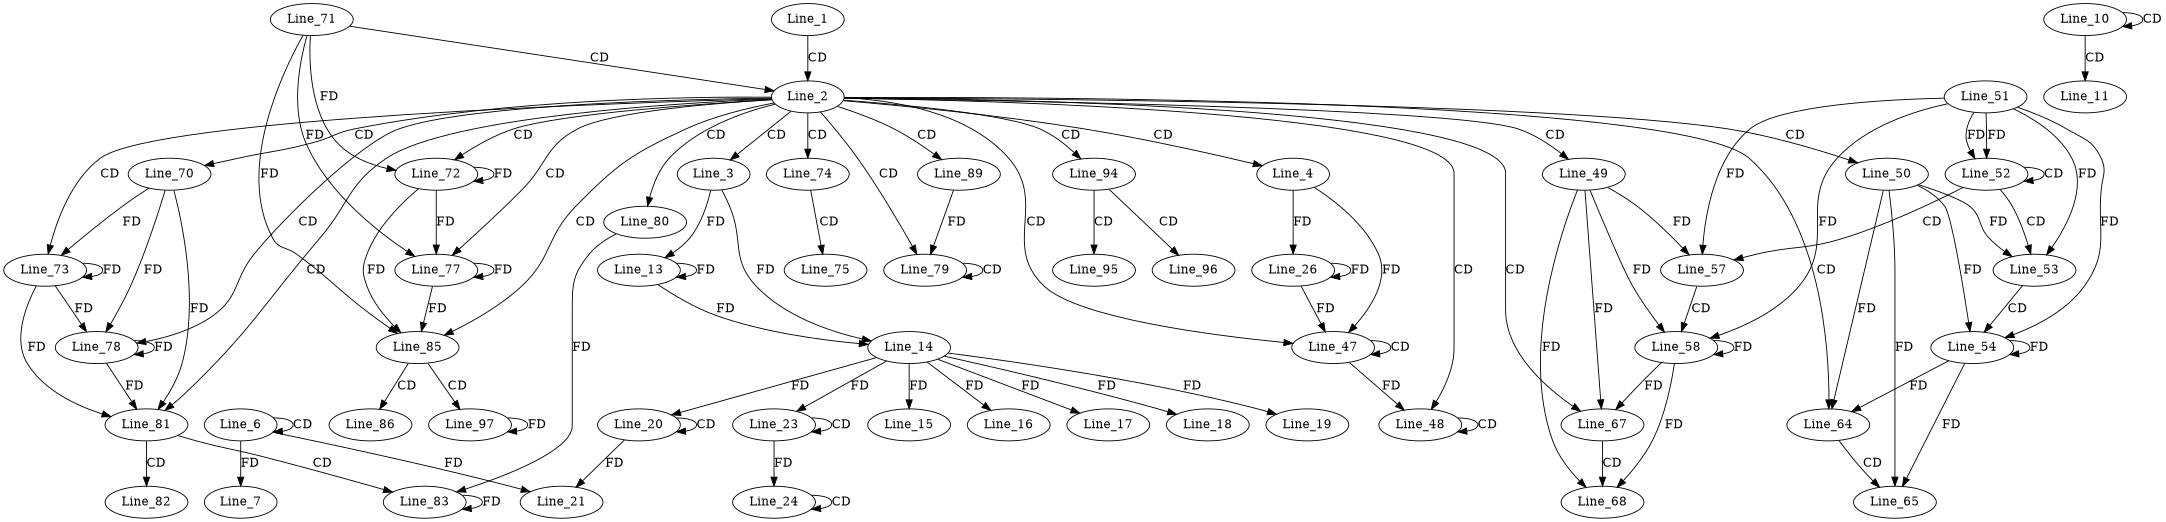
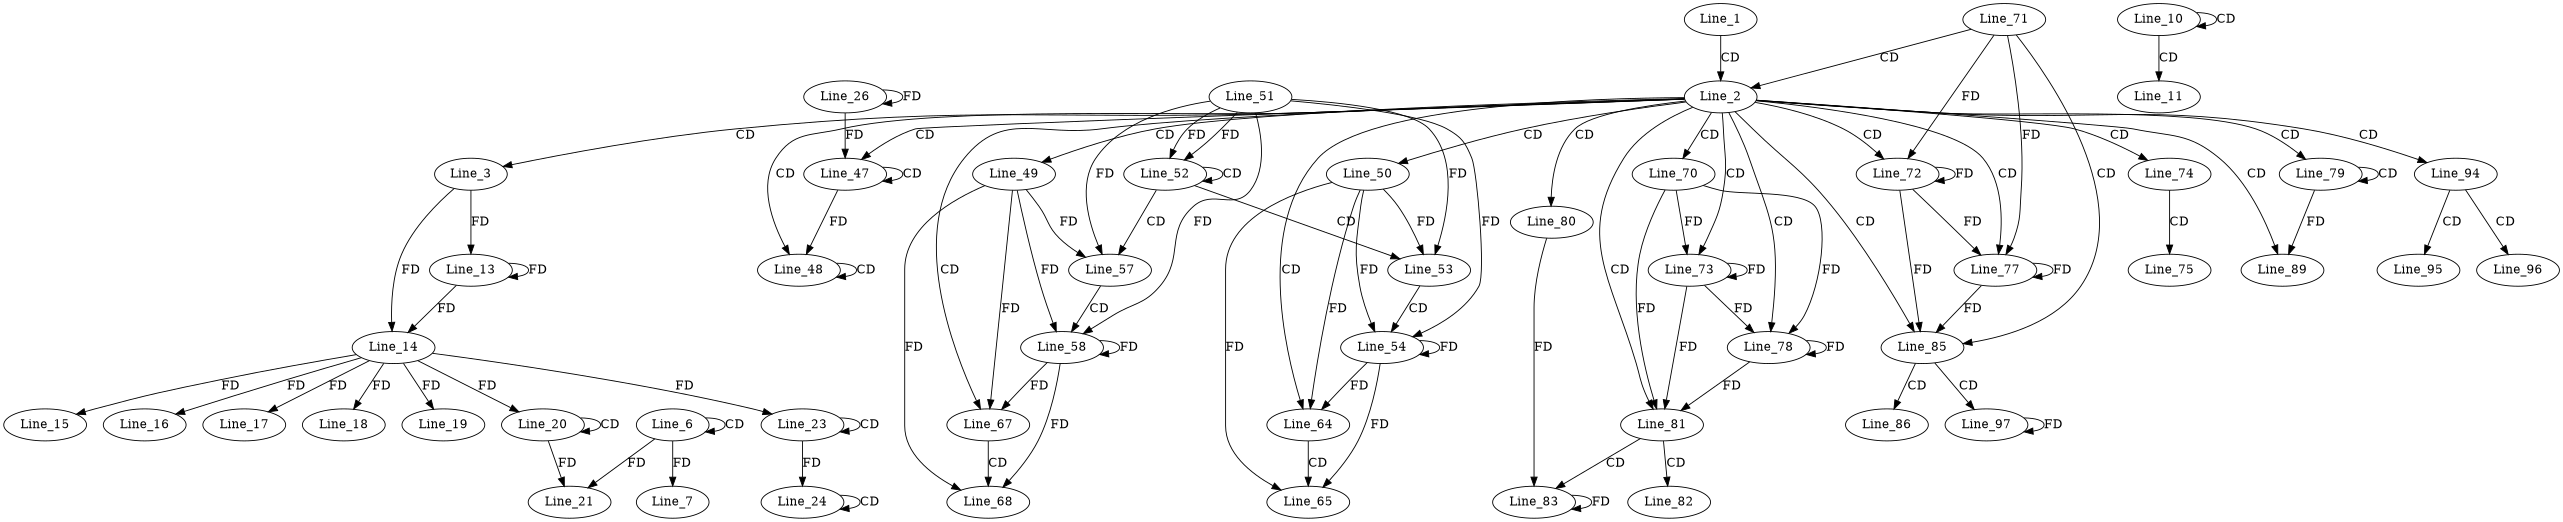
edge "Line_71" -> "Line_85": label "FD" -> "CD"
node "Line_4": removed
edge "Line_89" -> "Line_79": reversed
